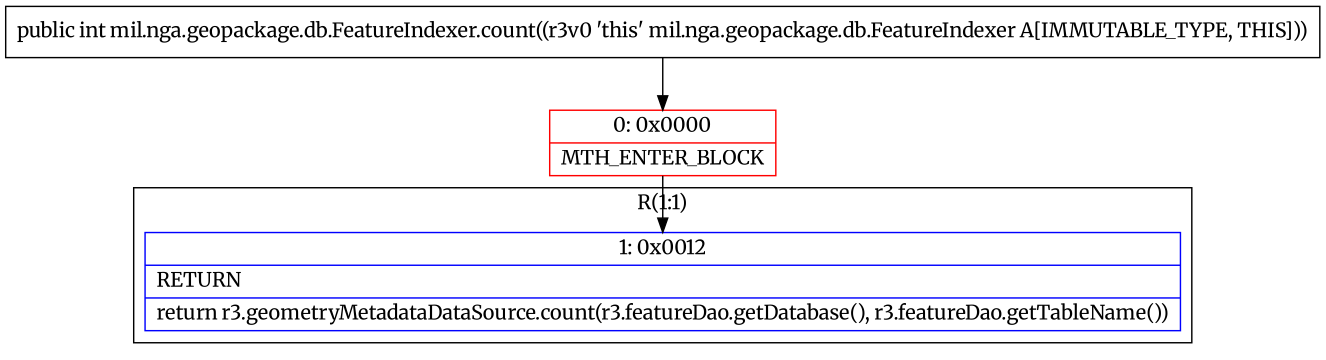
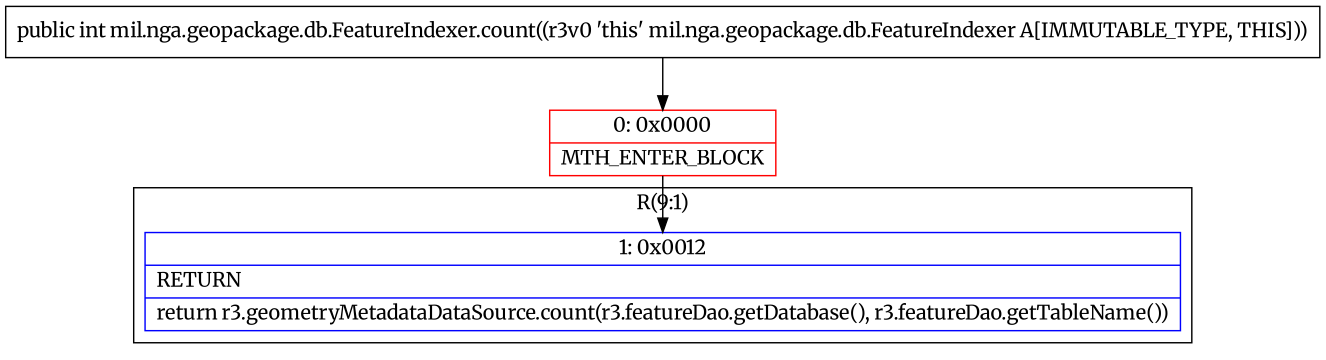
cluster "R(1:1)": label "R(1:1)" -> "R(9:1)"
